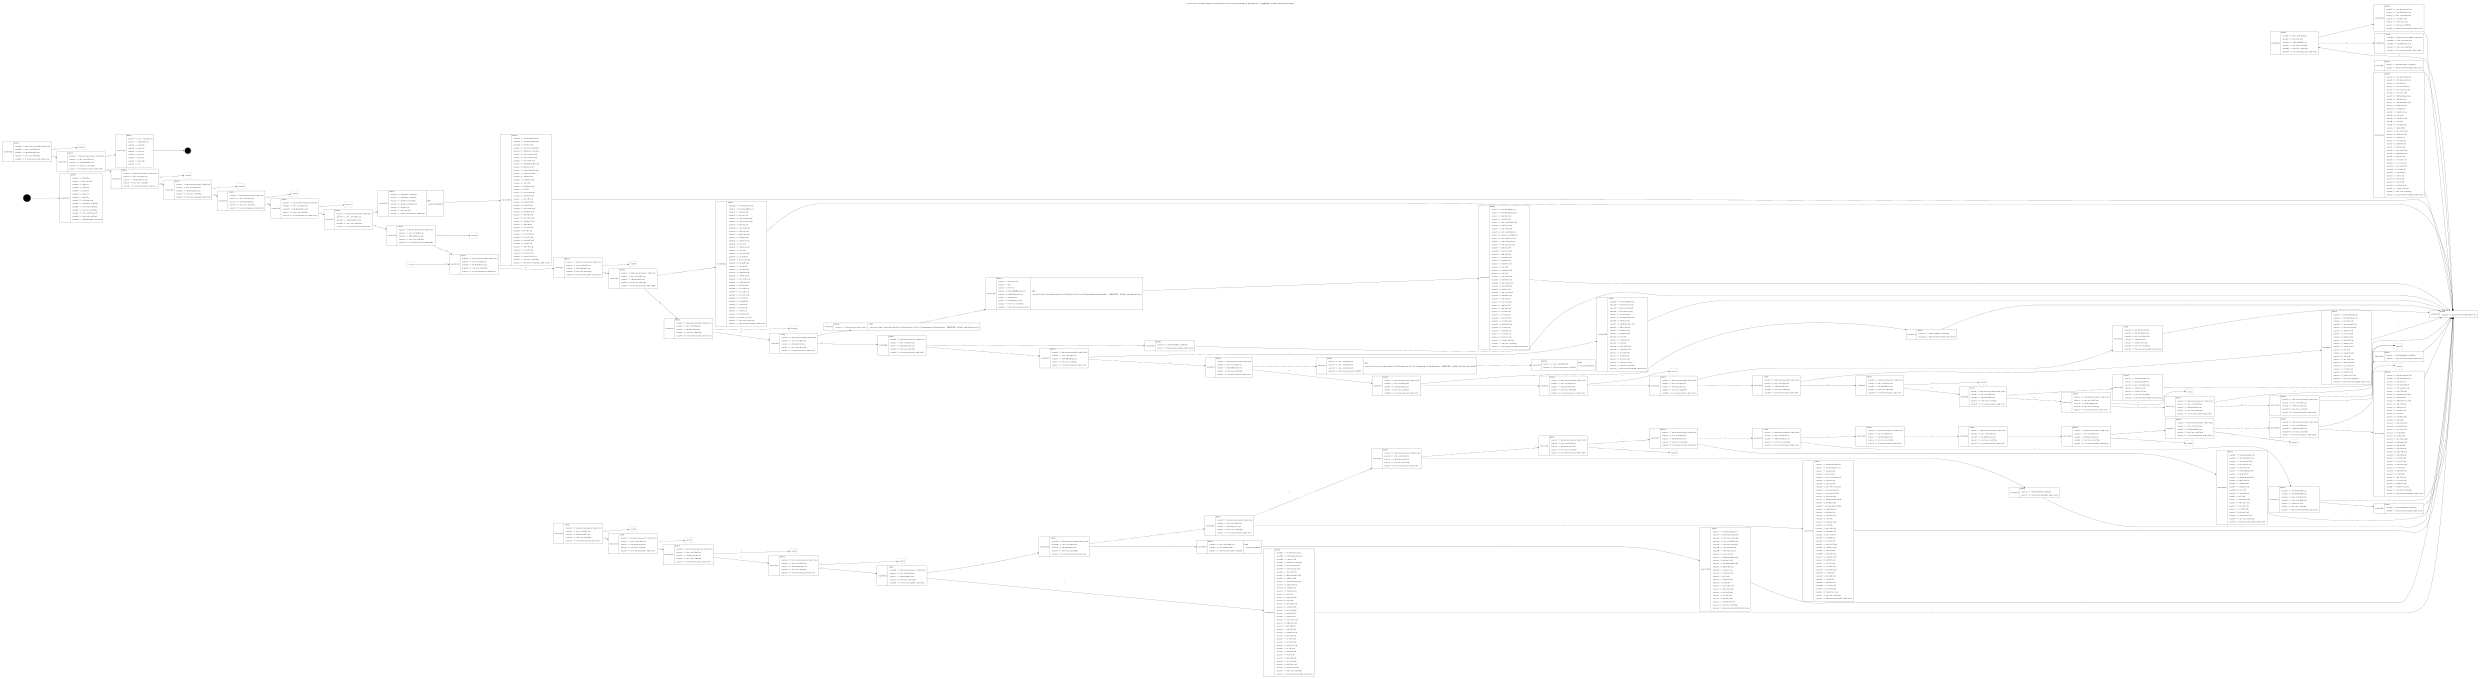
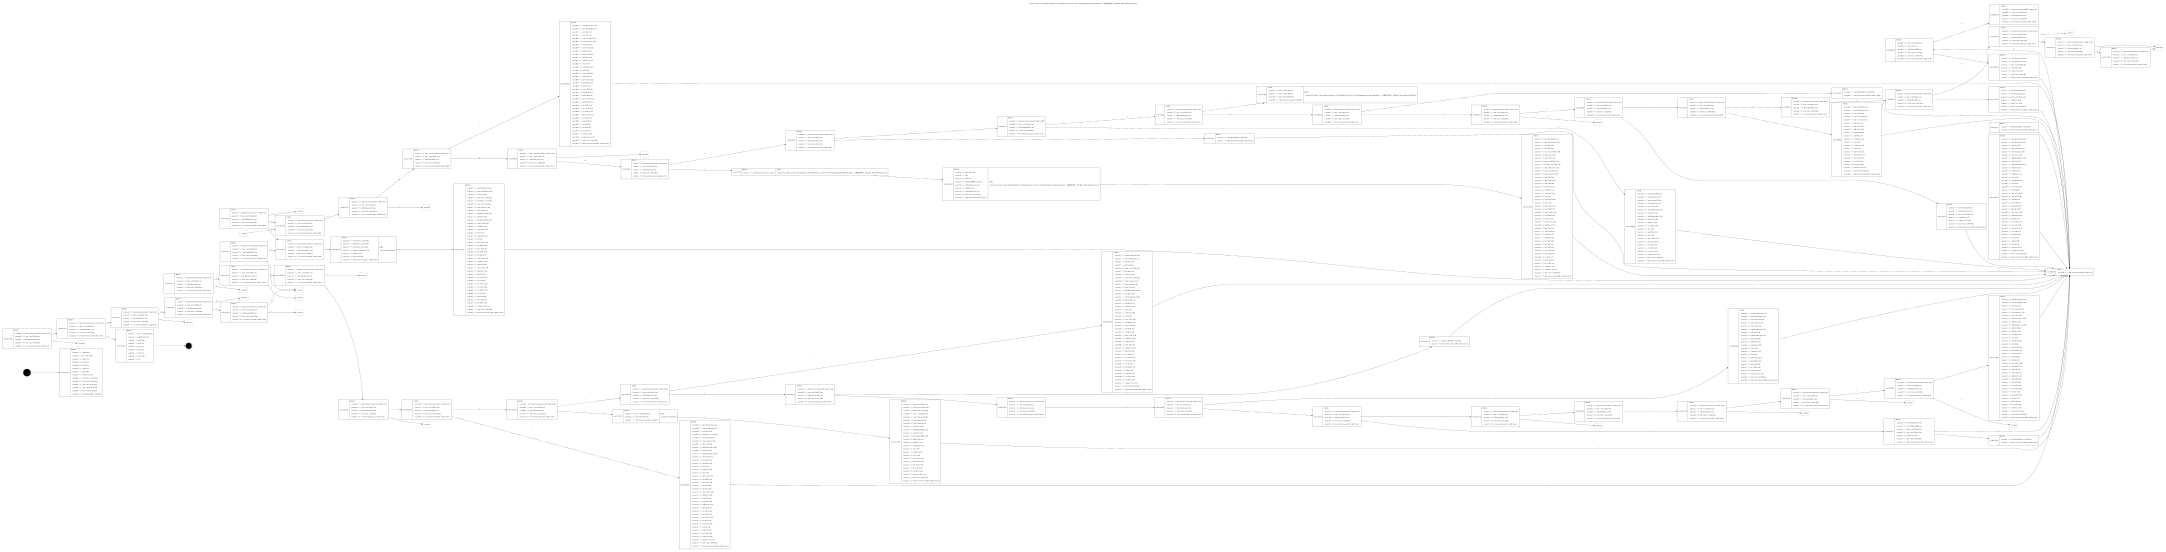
edge "0x401e4c [25]" -> "0x401e65 [25]": now "0x401e4c [25]" -> "0x402350"
edge "0x401e7e [25]" -> "0x401e97 [25]": reversed
node "0x402827 [12]": removed
node "0x402790 [9]": removed
node "0x402833": removed
node "0x402a54": added
node "0x402a48": removed
